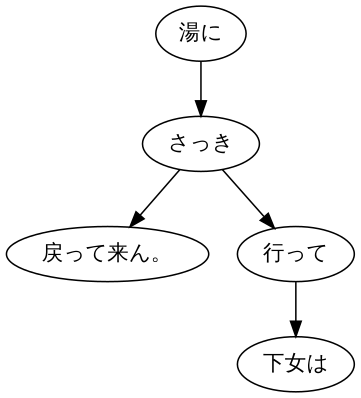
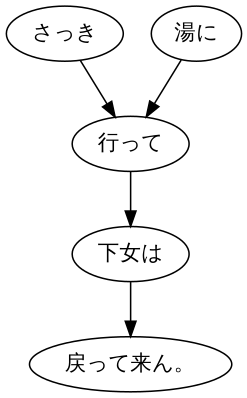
edge "湯に" -> "さっき": now "湯に" -> "行って"
edge "さっき" -> "戻って来ん。": now "下女は" -> "戻って来ん。"
